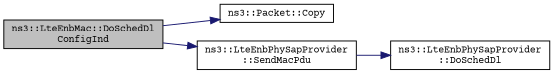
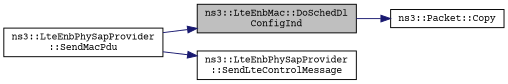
edge "ns3::LteEnbMac::DoSchedDl ConfigInd" -> "ns3::LteEnbPhySapProvider ::SendMacPdu": reversed
node "ns3::LteEnbPhySapProvider ::DoSchedDl": label "ns3::LteEnbPhySapProvider ::DoSchedDl" -> "ns3::LteEnbPhySapProvider ::SendLteControlMessage"
